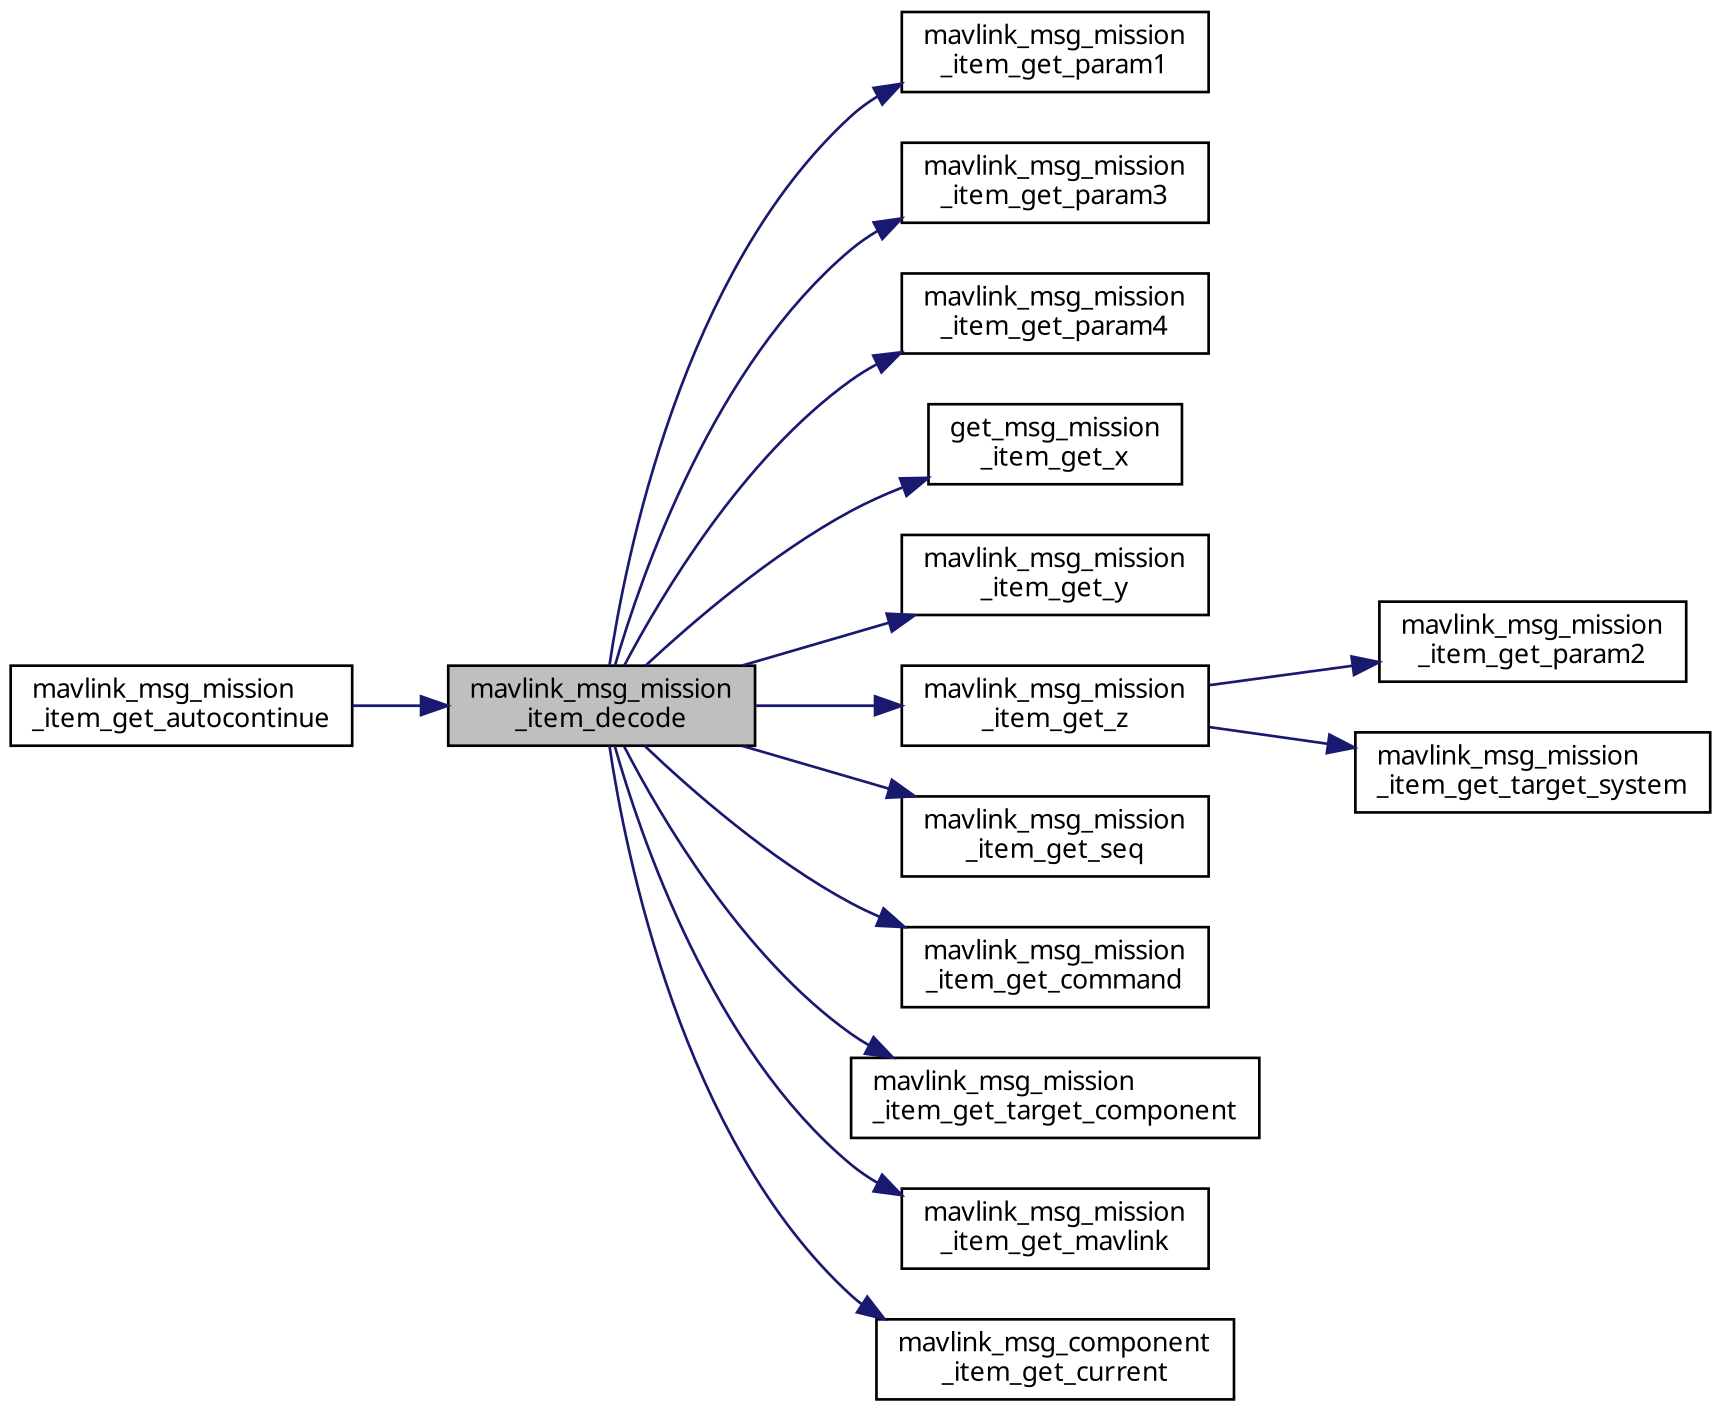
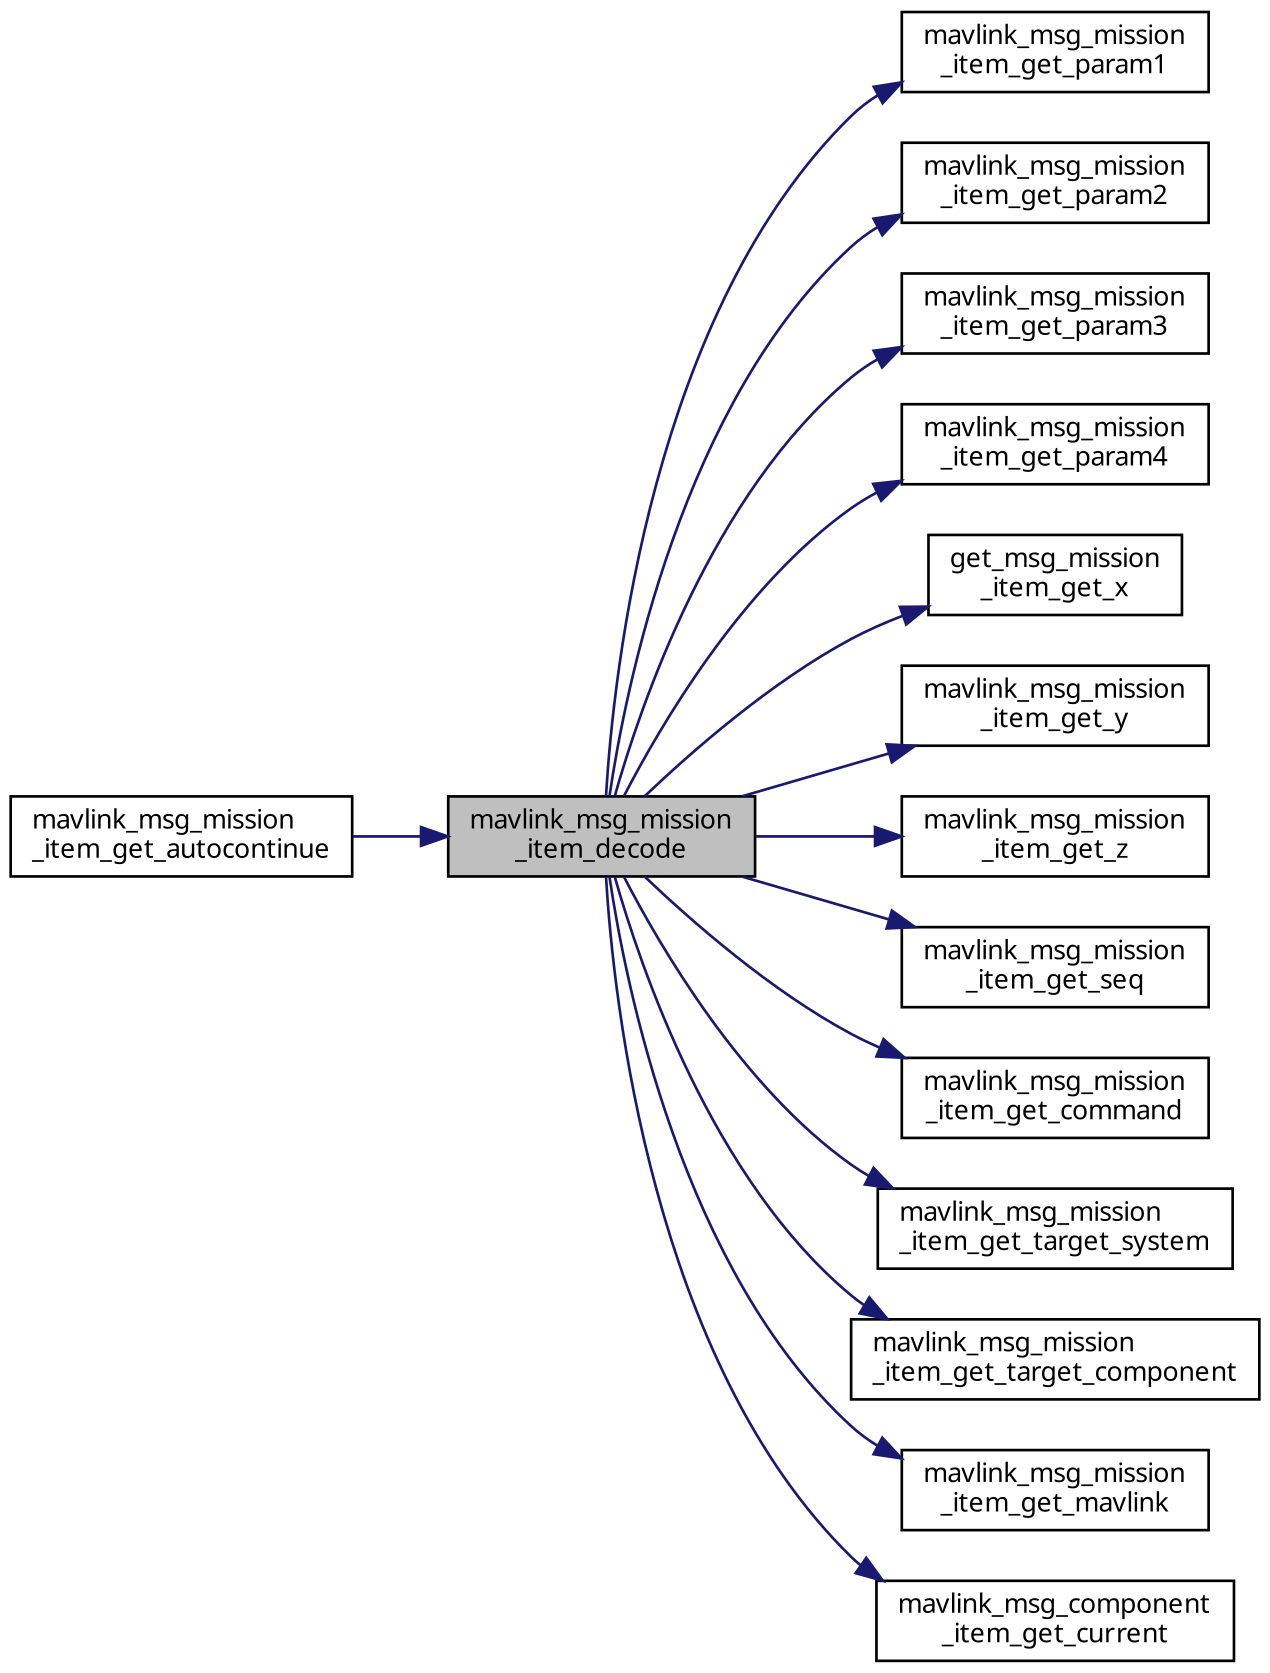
edge "mavlink_msg_mission _item_get_z" -> "mavlink_msg_mission _item_get_param2": now "mavlink_msg_mission _item_decode" -> "mavlink_msg_mission _item_get_param2"
edge "mavlink_msg_mission _item_get_z" -> "mavlink_msg_mission _item_get_target_system": now "mavlink_msg_mission _item_decode" -> "mavlink_msg_mission _item_get_target_system"
